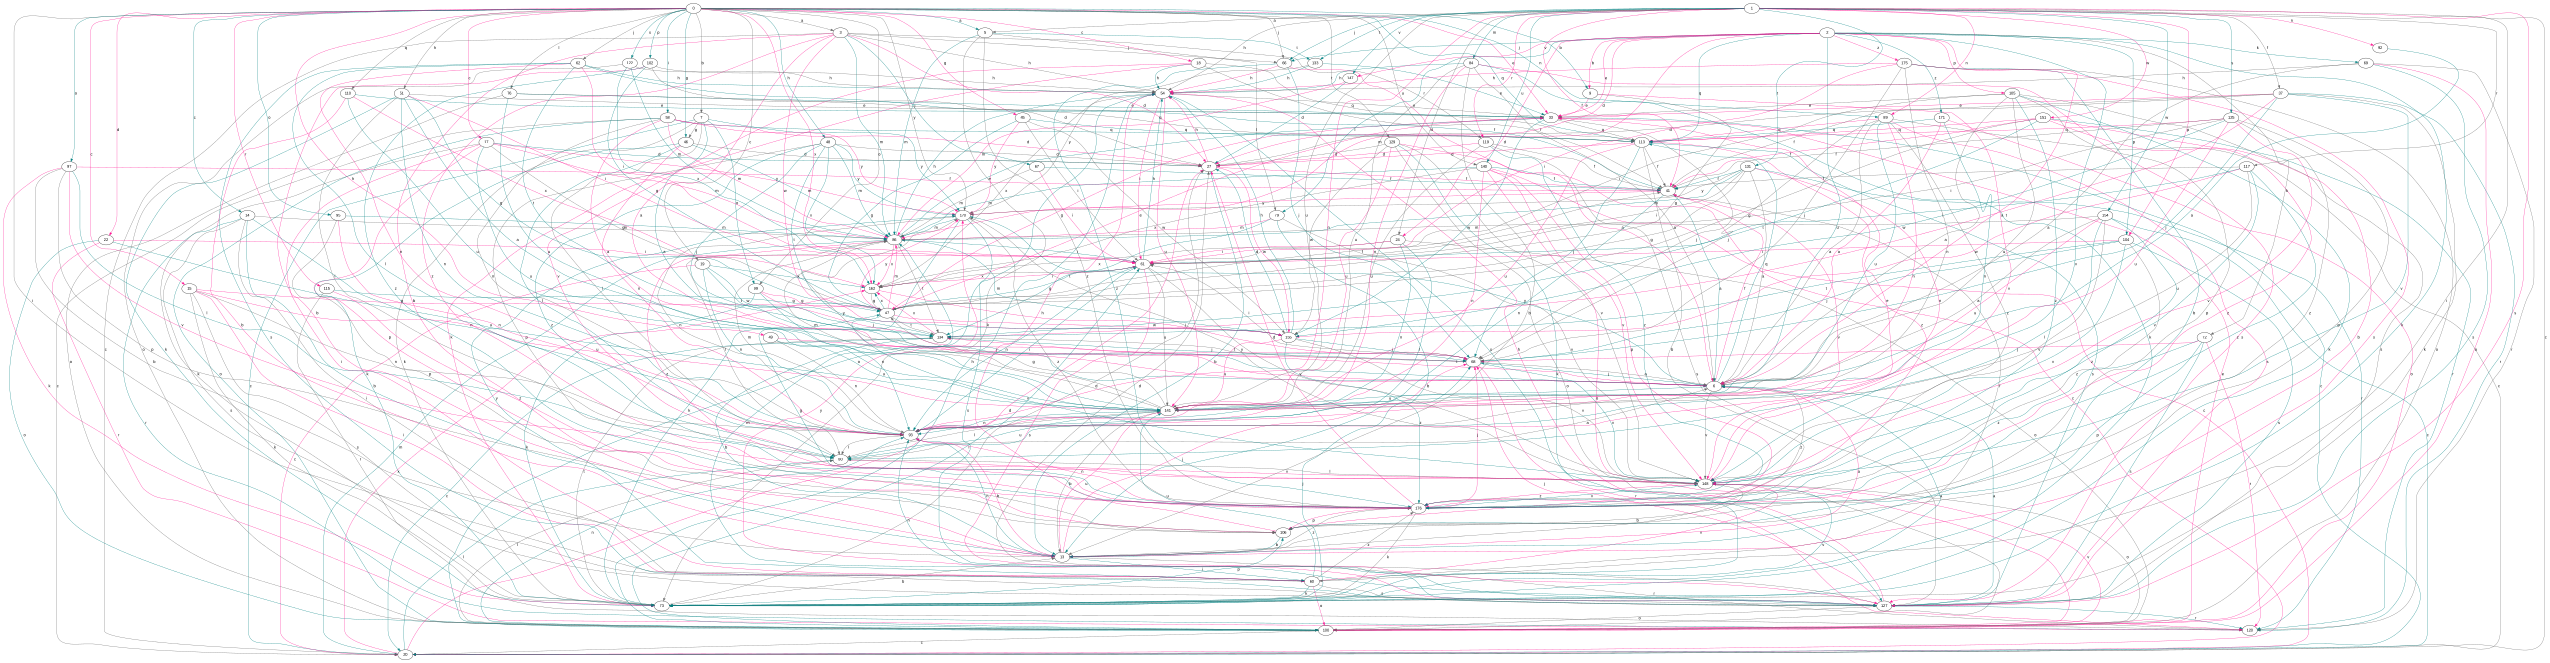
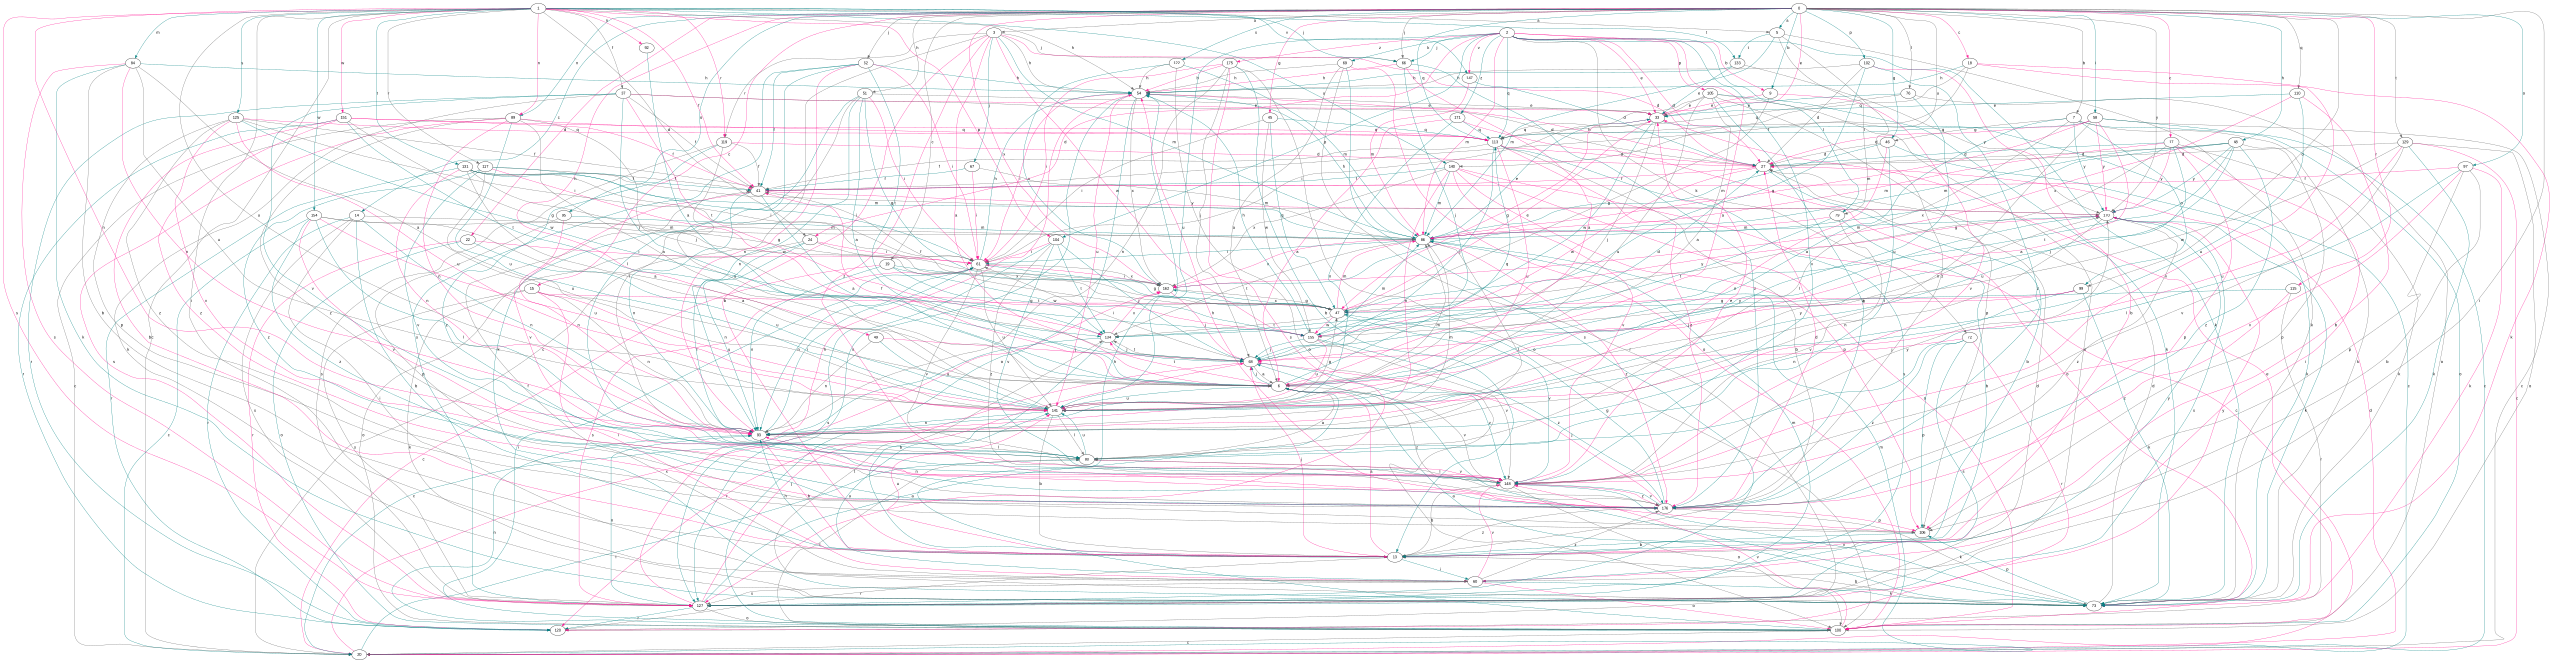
edge "45" -> "170": removed, label "y"
edge "154" -> "148": color gray40 -> deeppink
